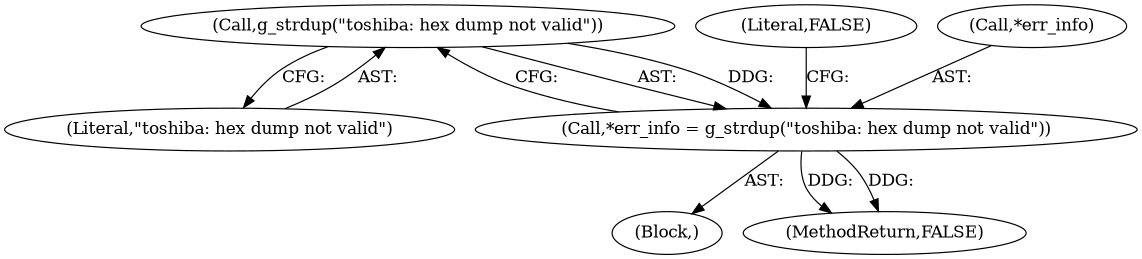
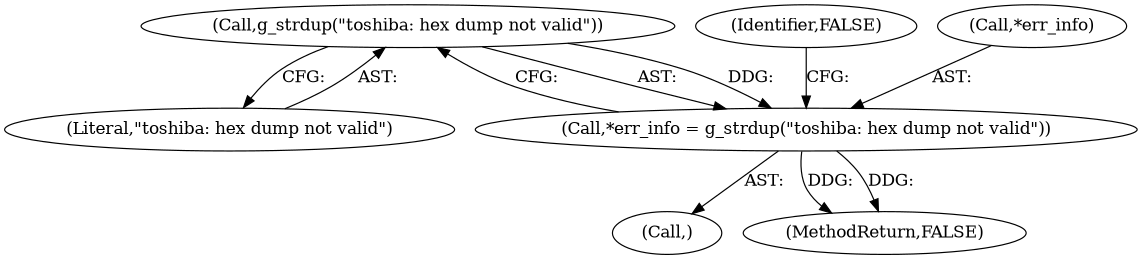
node "(Literal,FALSE)": label "(Literal,FALSE)" -> "(Identifier,FALSE)"
node "(Block,)": label "(Block,)" -> "(Call,)"
